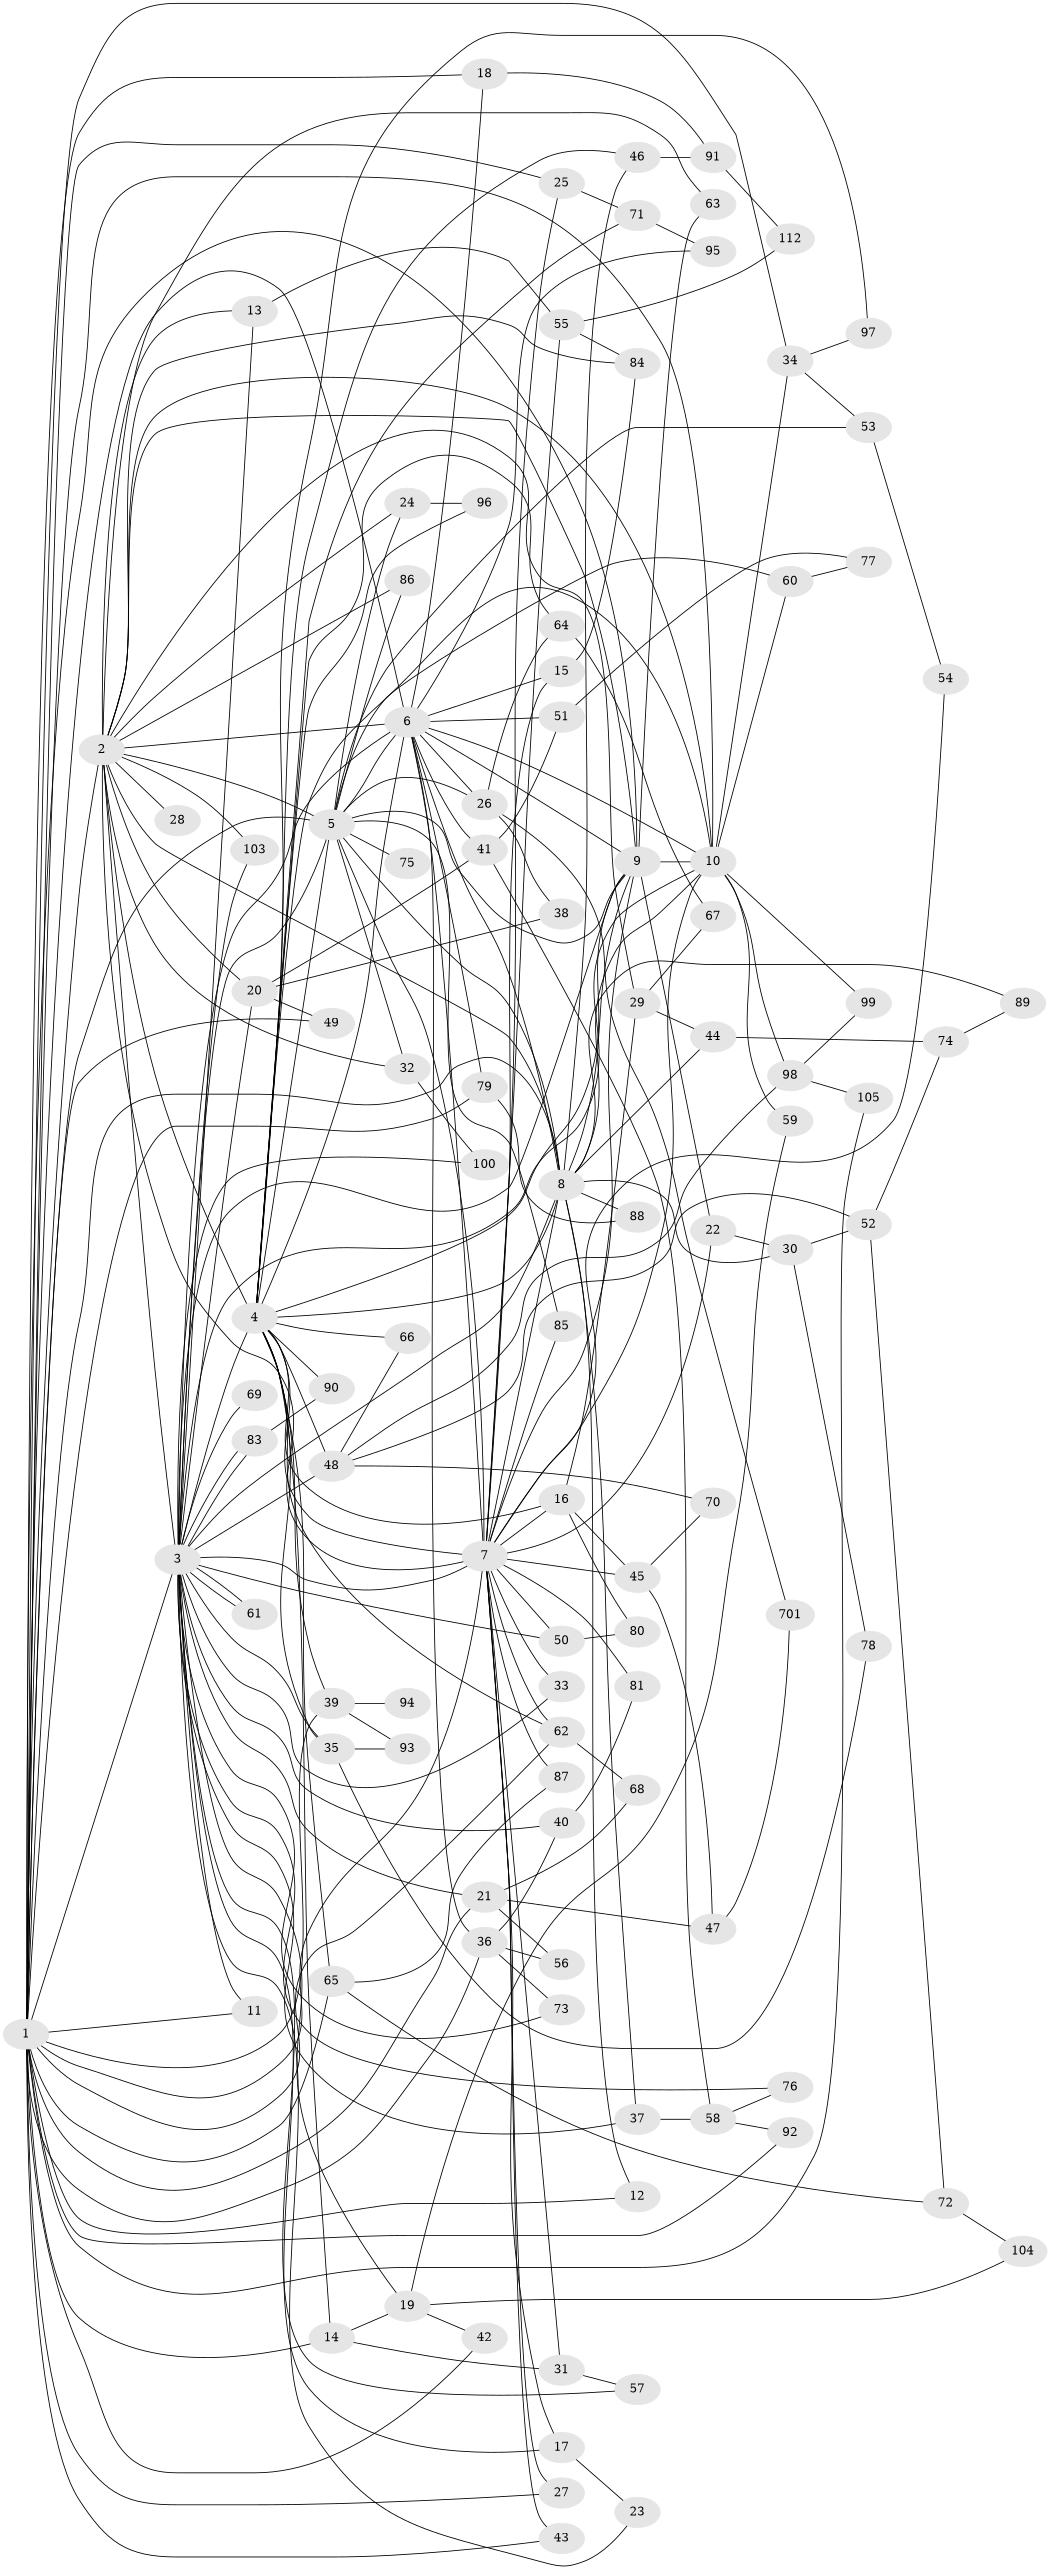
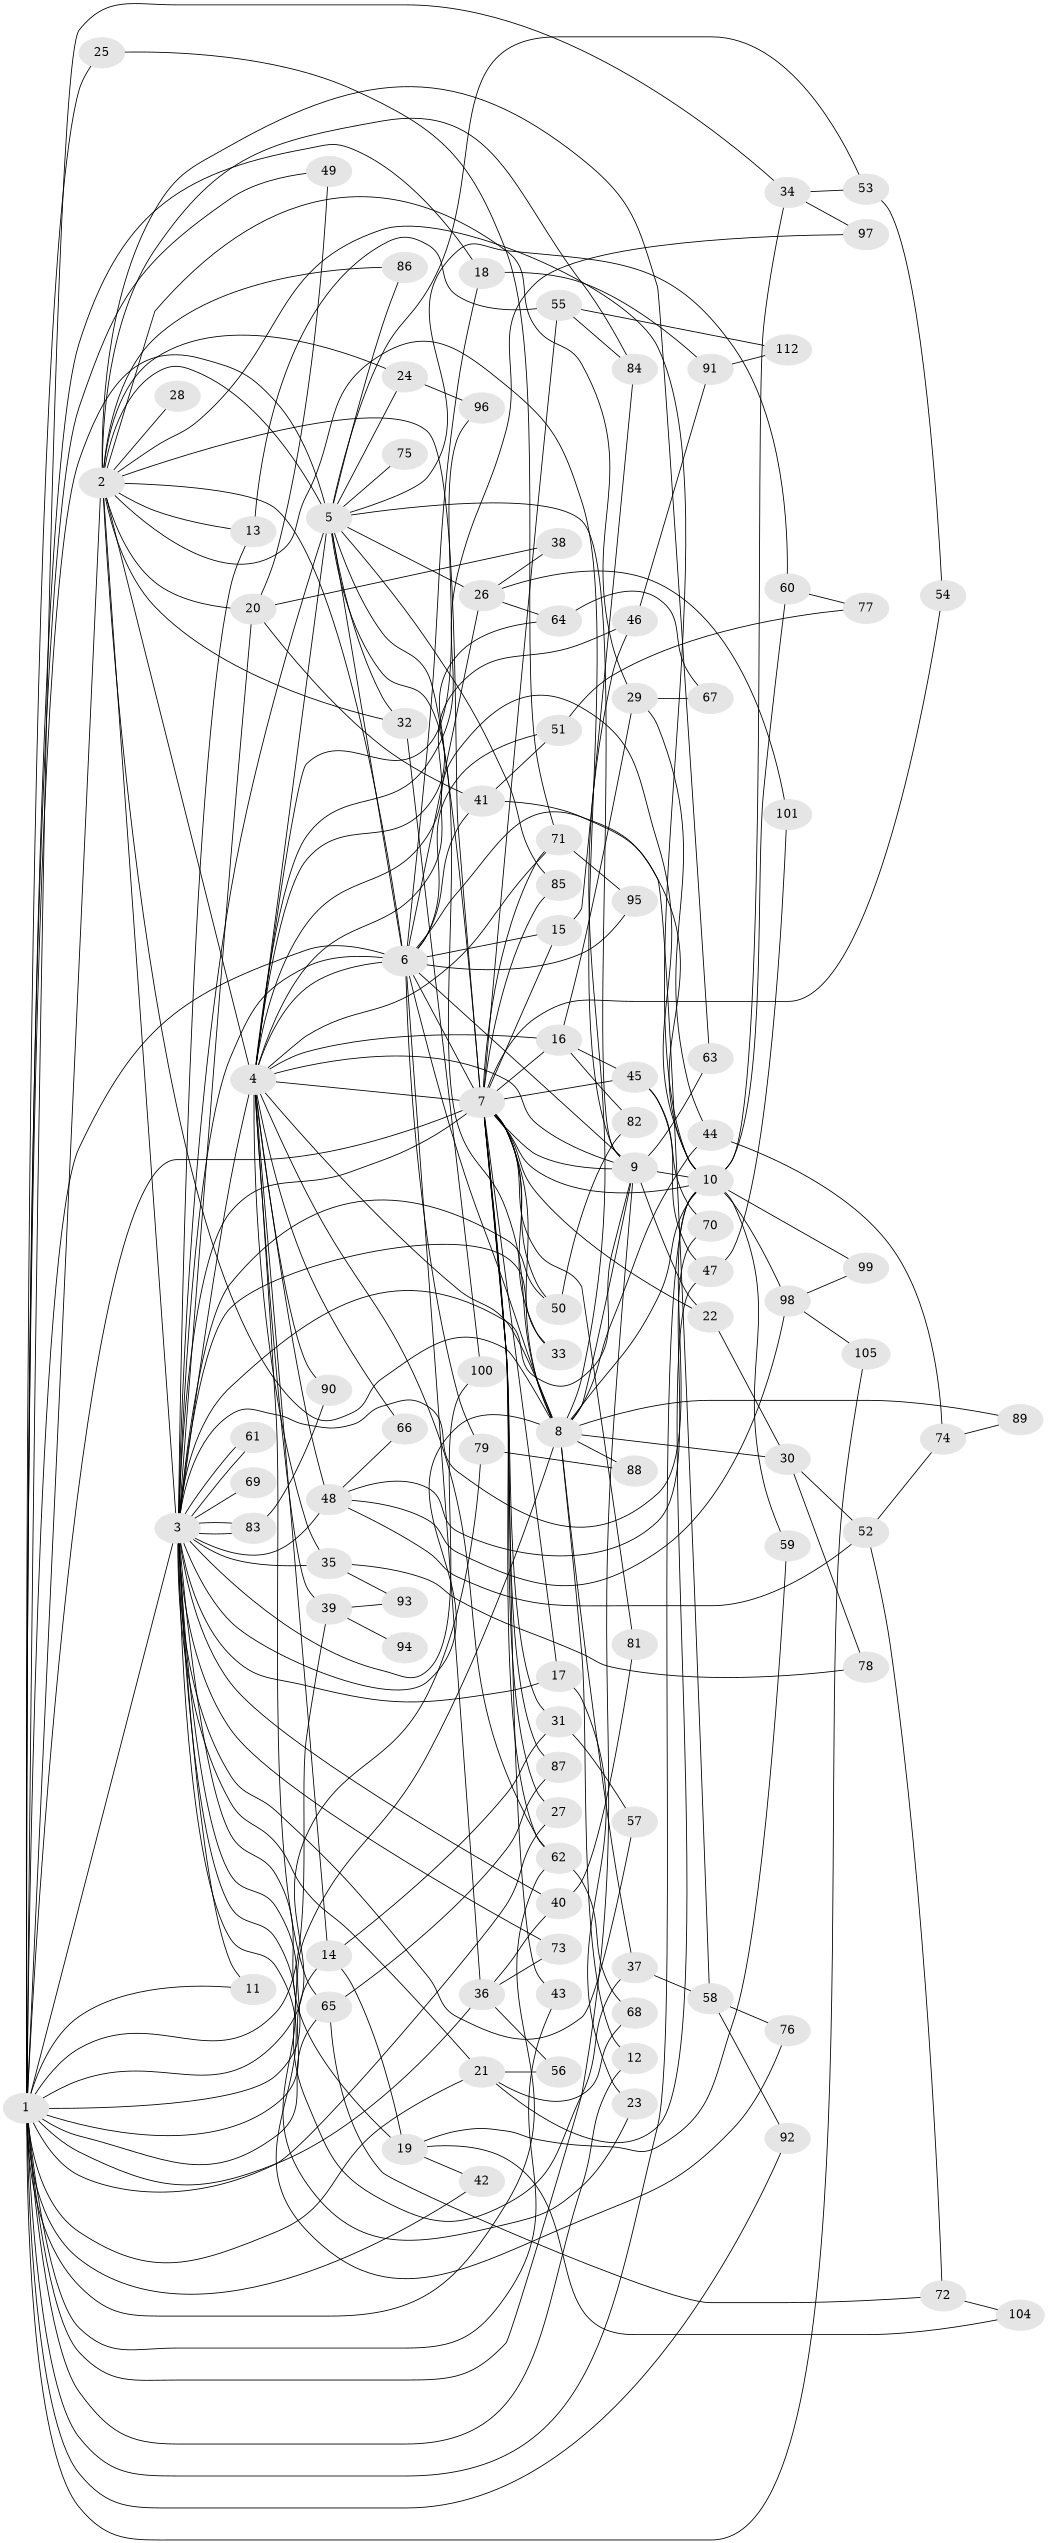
node "103": removed
edge "25" -- "7": now "71" -- "7"
node "701": label "701" -> "101"
node "80": label "80" -> "82"
